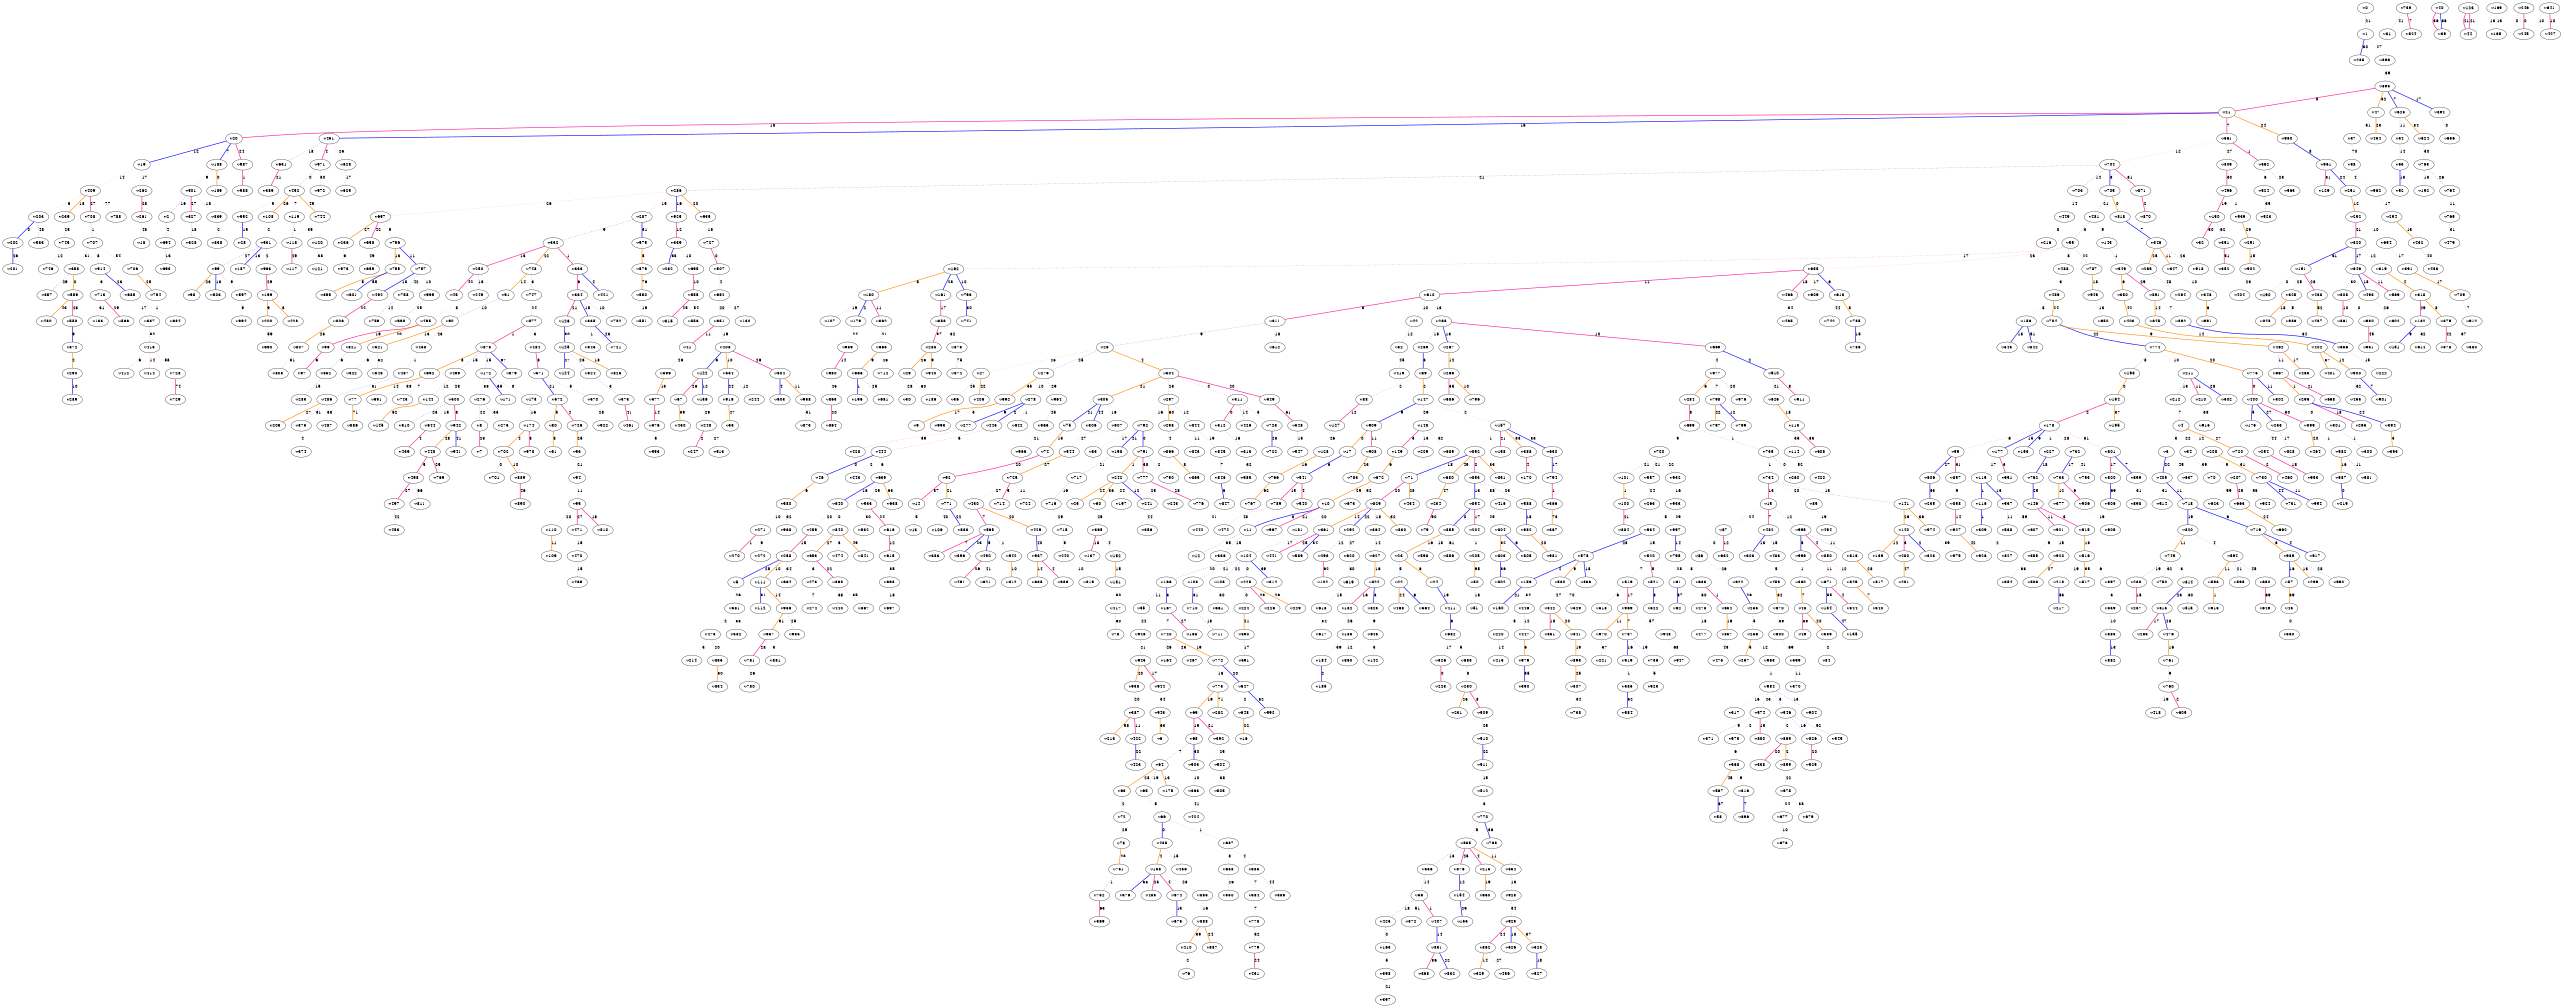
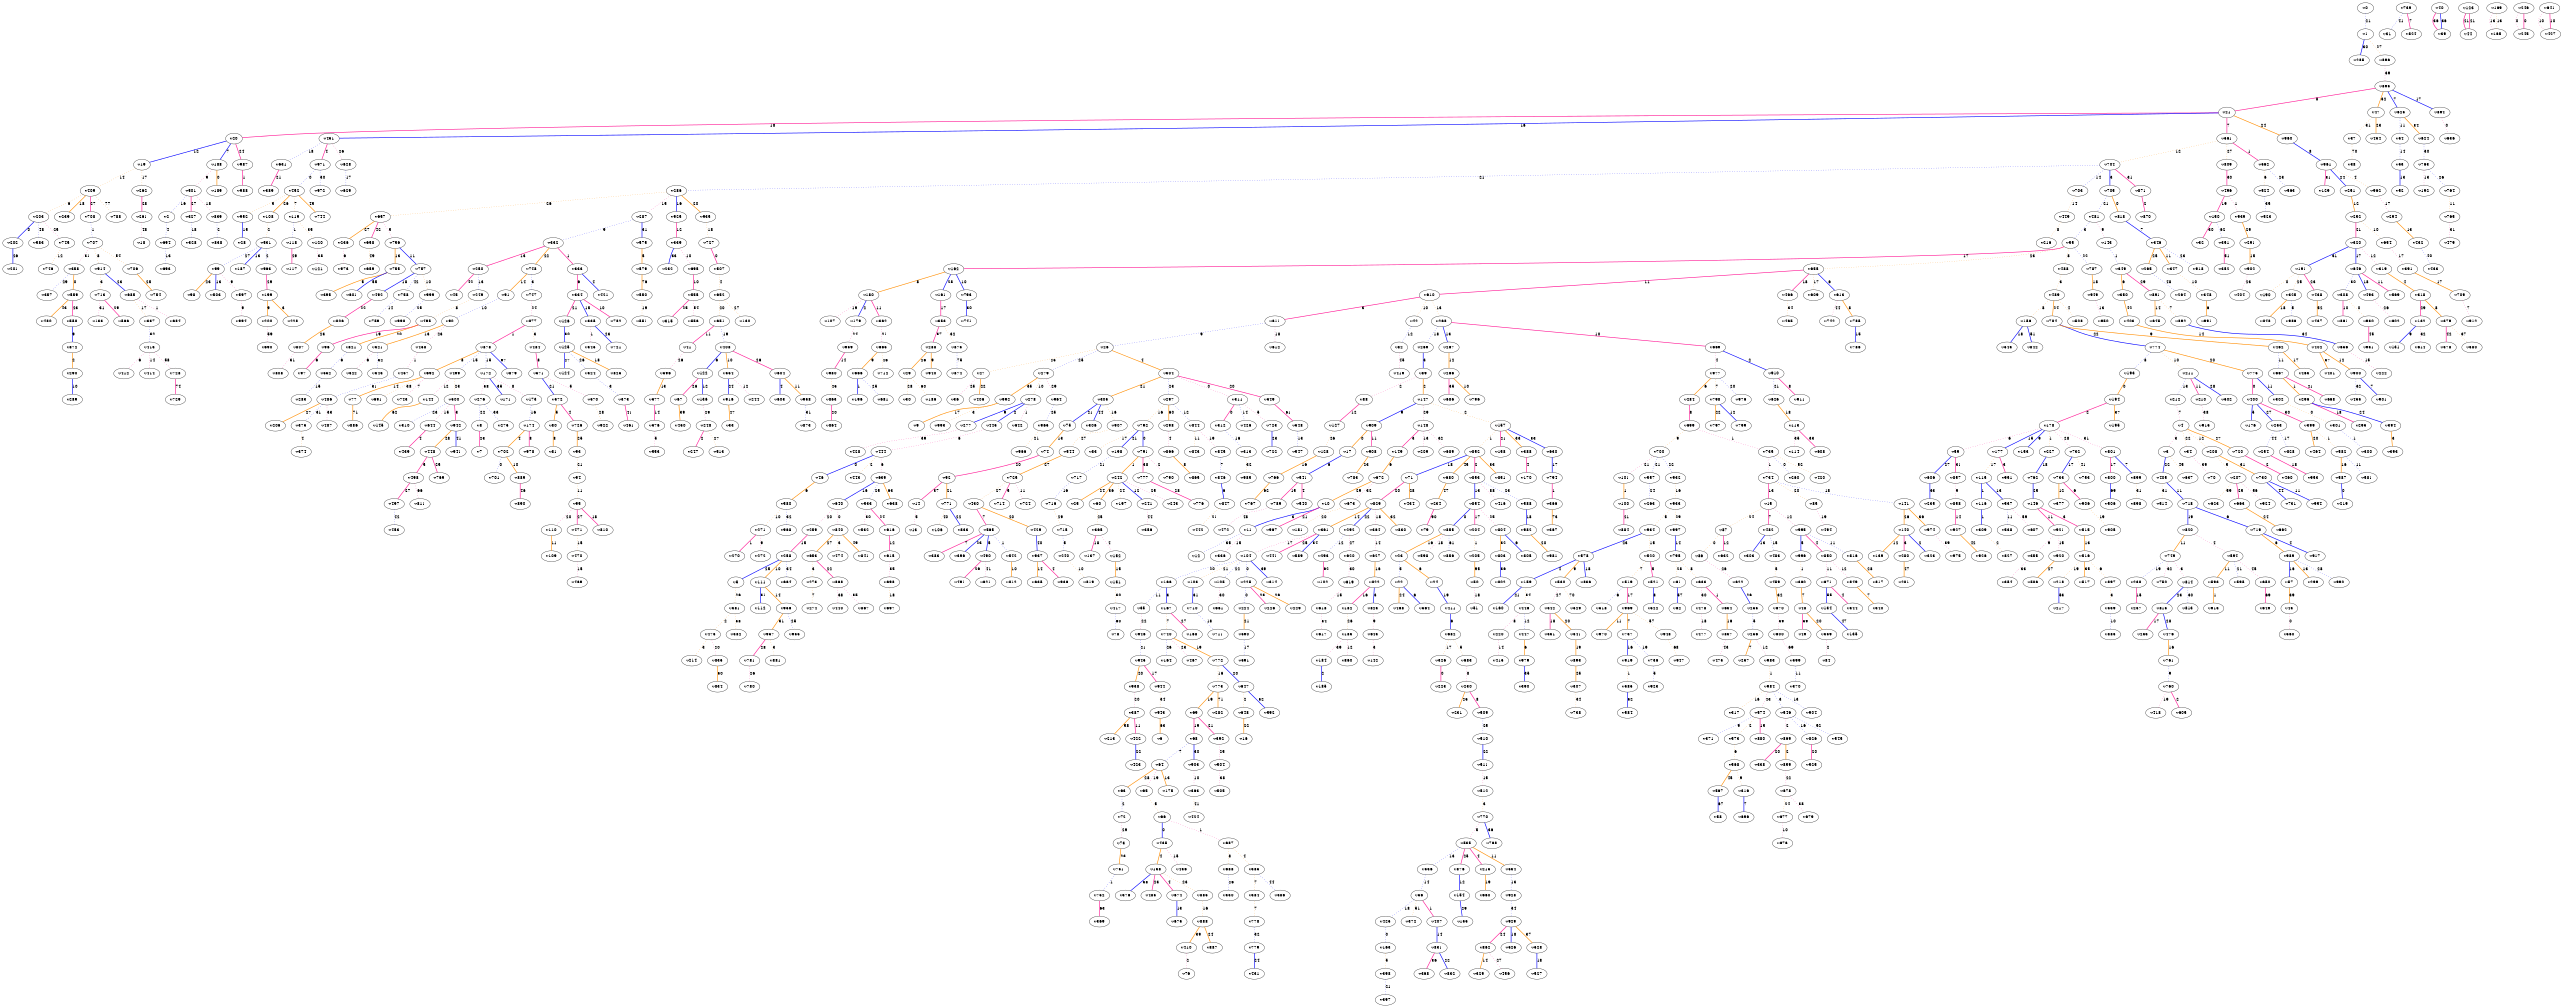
edge "v239" -- "v745": now "v203" -- "v745"
edge "v55" -- "v162": style dotted -> bold
edge "v334" -- "v782": style dotted -> bold
node "v508": added
edge "v256" -- "v257": label "5" -> "7"
node "v221": removed
node "v882": removed
edge "v779" -- "v431": color deeppink -> blue
